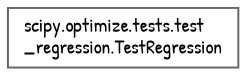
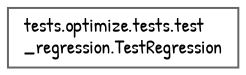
node "scipy.optimize.tests.test _regression.TestRegression": label "scipy.optimize.tests.test _regression.TestRegression" -> "tests.optimize.tests.test _regression.TestRegression"
